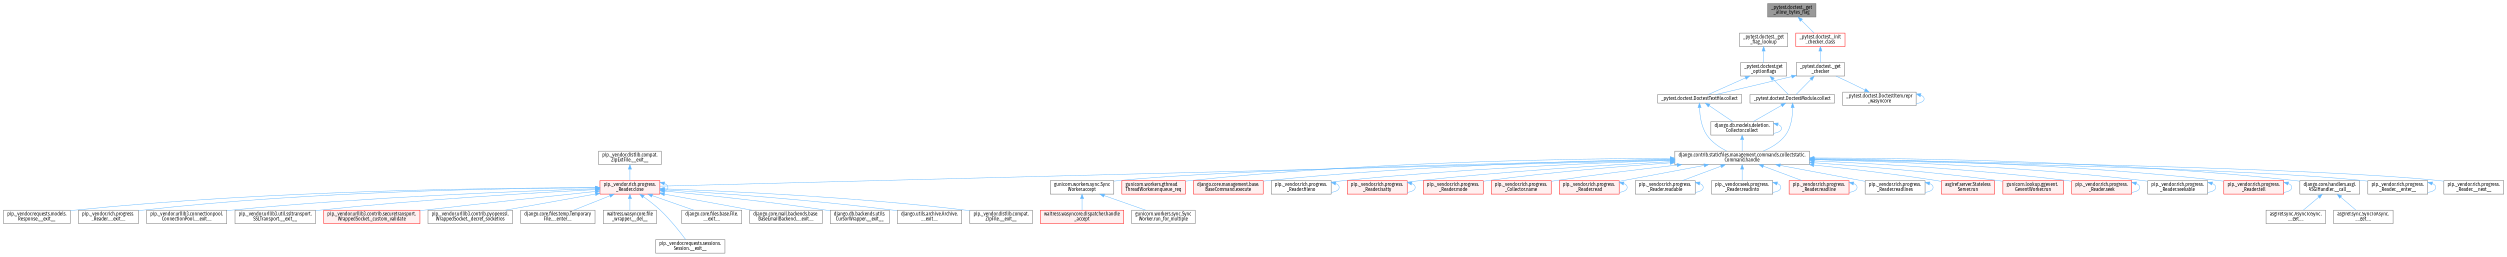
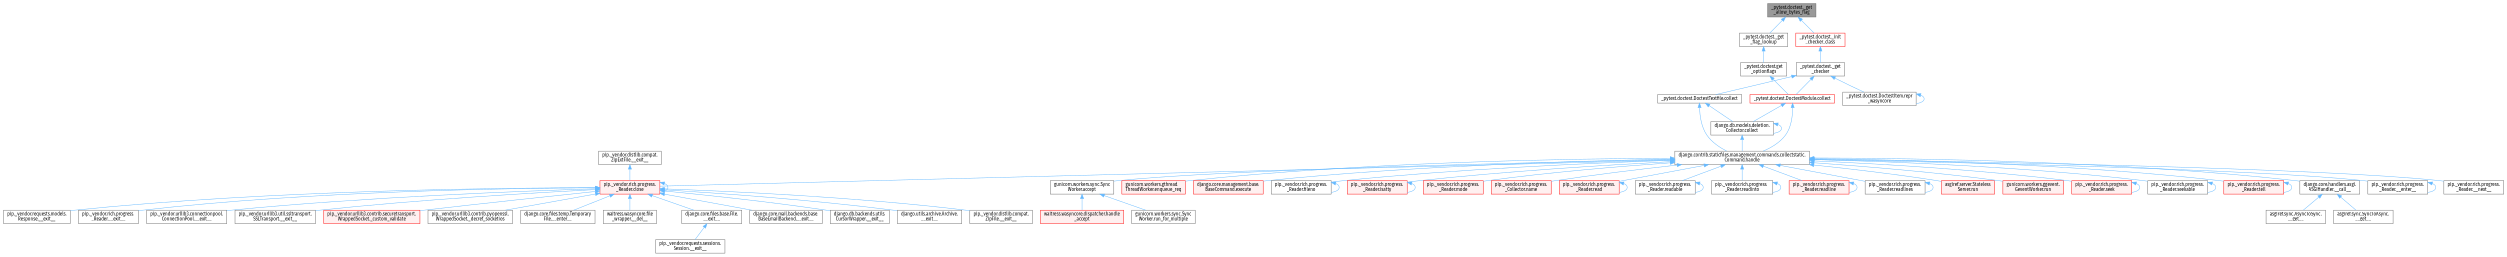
edge "_pytest.doctest._get _flag_lookup" -> "_pytest.doctest._get _allow_bytes_flag": added
edge "_pytest.doctest._get _checker" -> "_pytest.doctest.DoctestItem.repr _wasyncore": reversed
edge "_pytest.doctest.DoctestTextfile.collect" -> "_pytest.doctest.get _optionflags": removed
node "_pytest.doctest.DoctestModule.collect": color grey40 -> red
node "pip._vendor.seek.progress. _Reader.readinto": label "pip._vendor.seek.progress. _Reader.readinto" -> "pip._vendor.rich.progress. _Reader.readinto"
node "gunicorn.lookup.ggevent. GeventWorker.run": label "gunicorn.lookup.ggevent. GeventWorker.run" -> "gunicorn.workers.ggevent. GeventWorker.run"
edge "pip._vendor.requests.sessions. Session.__exit__" -> "pip._vendor.rich.progress. _Reader.close": now "pip._vendor.requests.sessions. Session.__exit__" -> "django.core.files.base.File. __exit__"
